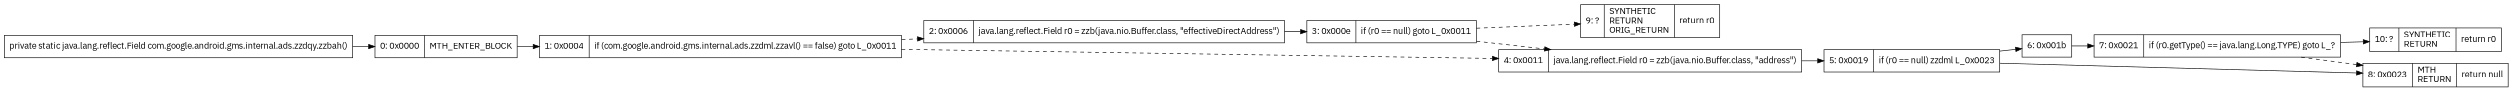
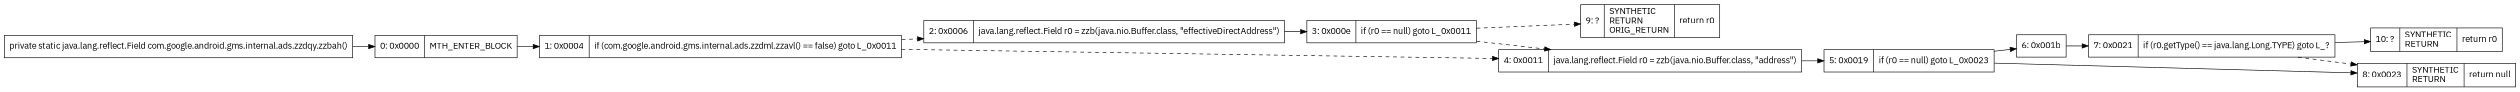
node "5: 0x0019": text "if (r0 == null) zzdml L_0x0023" -> "if (r0 == null) goto L_0x0023"
node "8: 0x0023": text "MTH" -> "SYNTHETIC"
